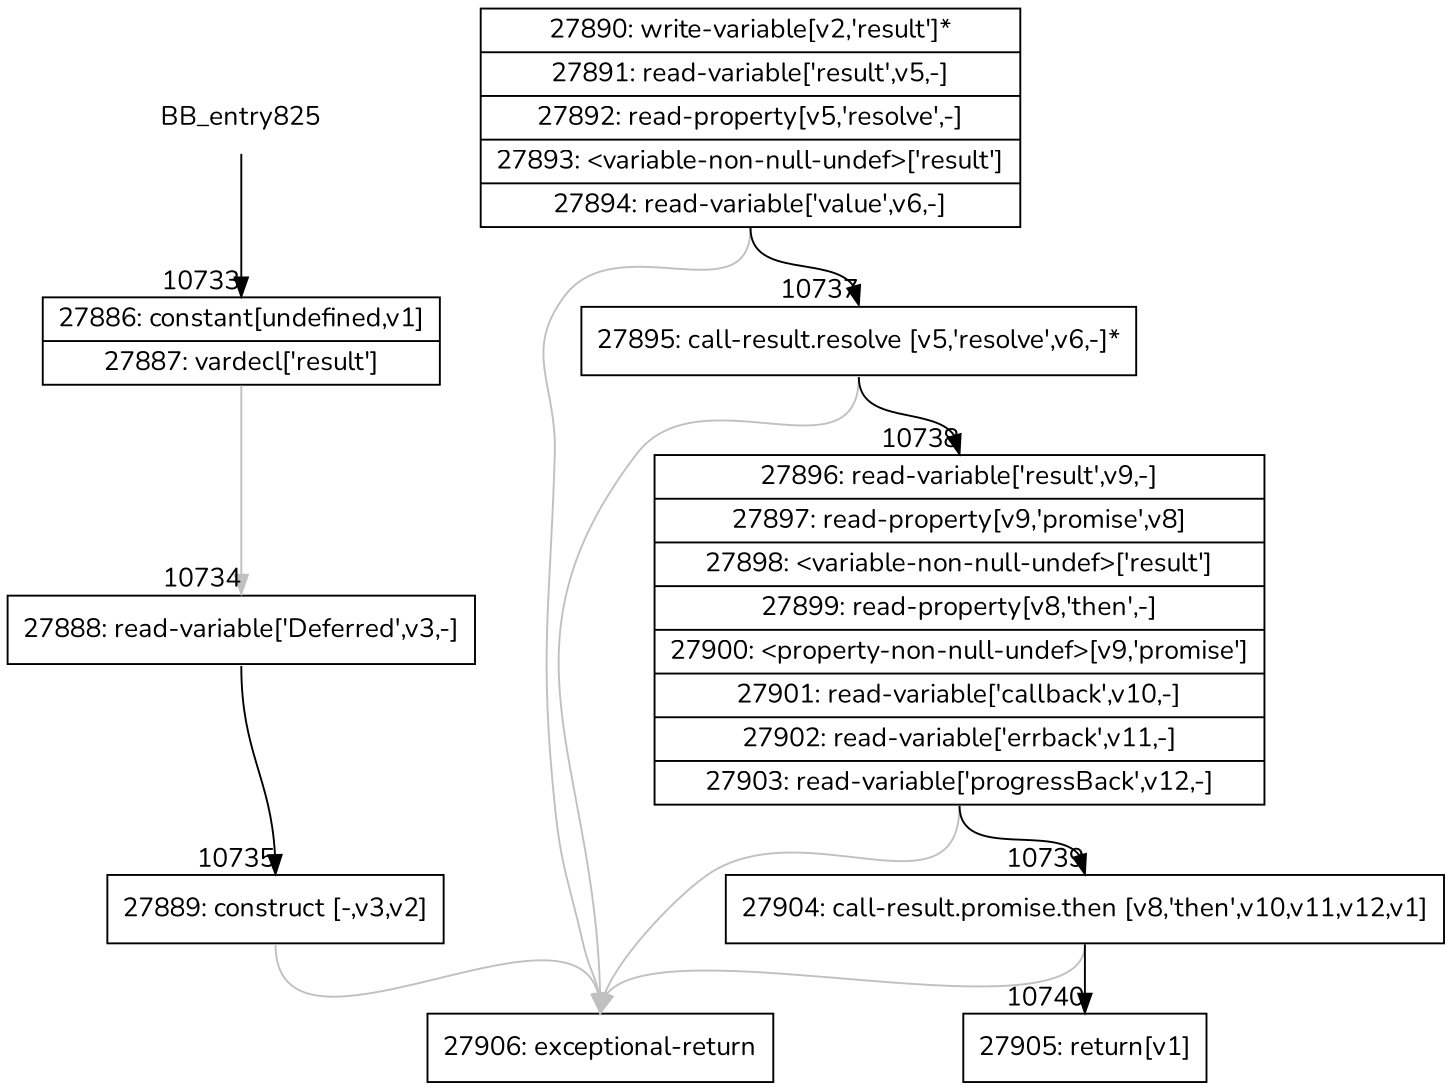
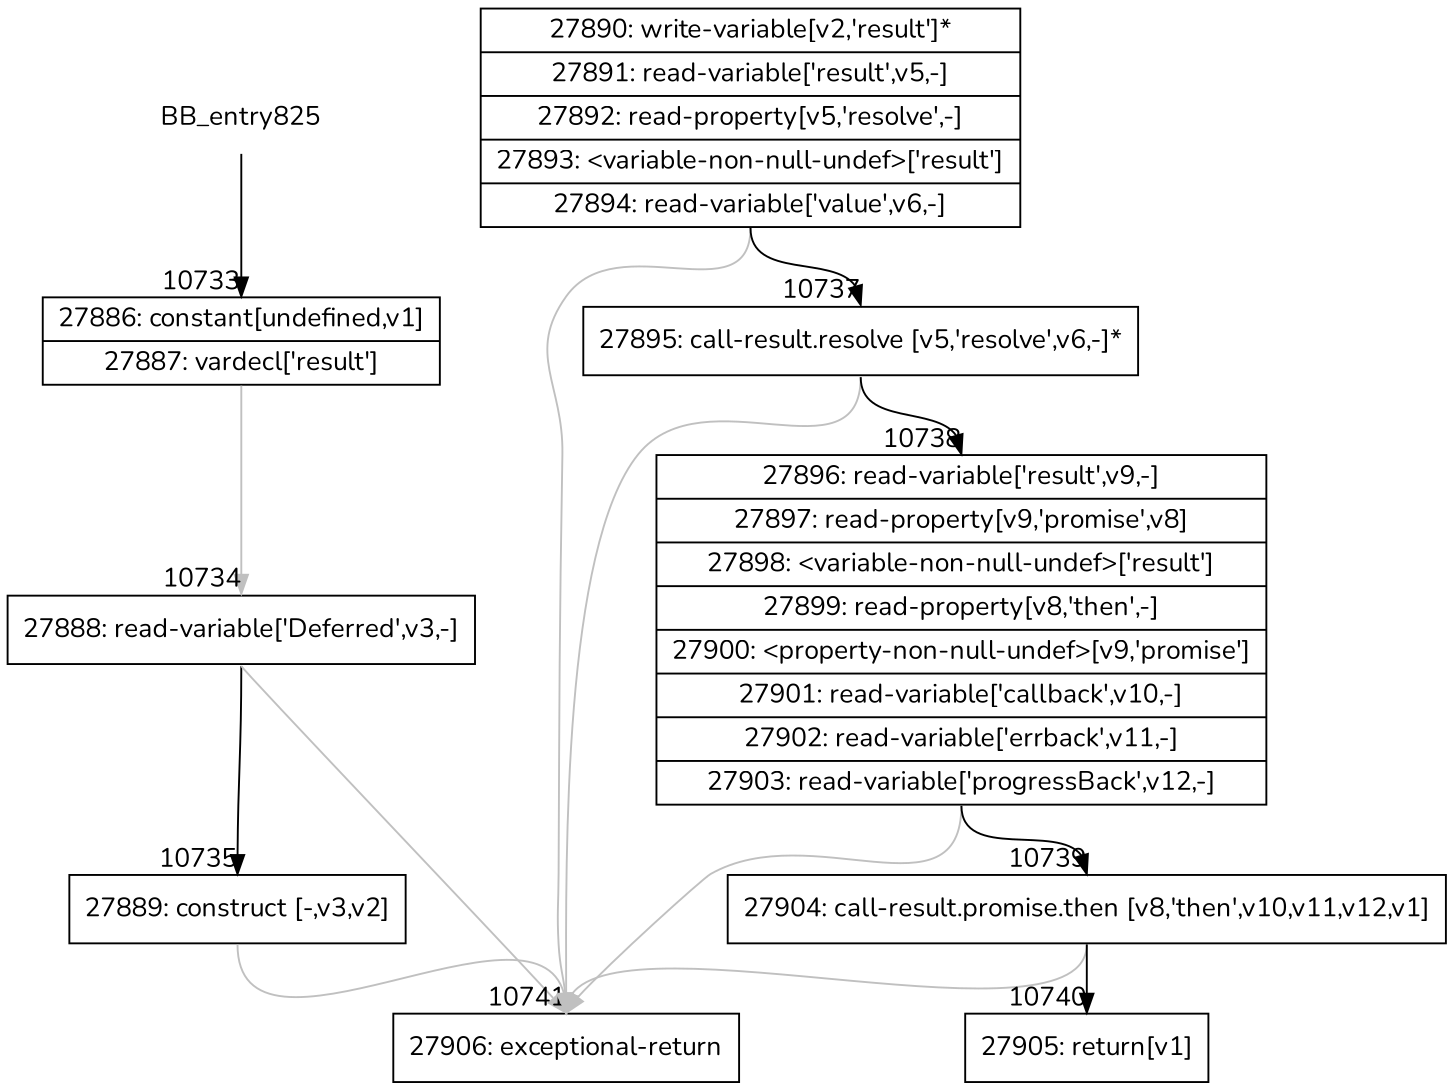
edge "27888: read-variable['Deferred',v3,-]" -> "27906: exceptional-return": added
